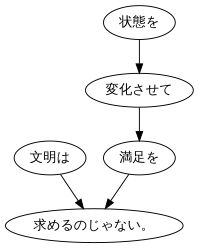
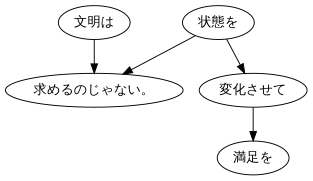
edge "満足を" -> "求めるのじゃない。": now "状態を" -> "求めるのじゃない。"
